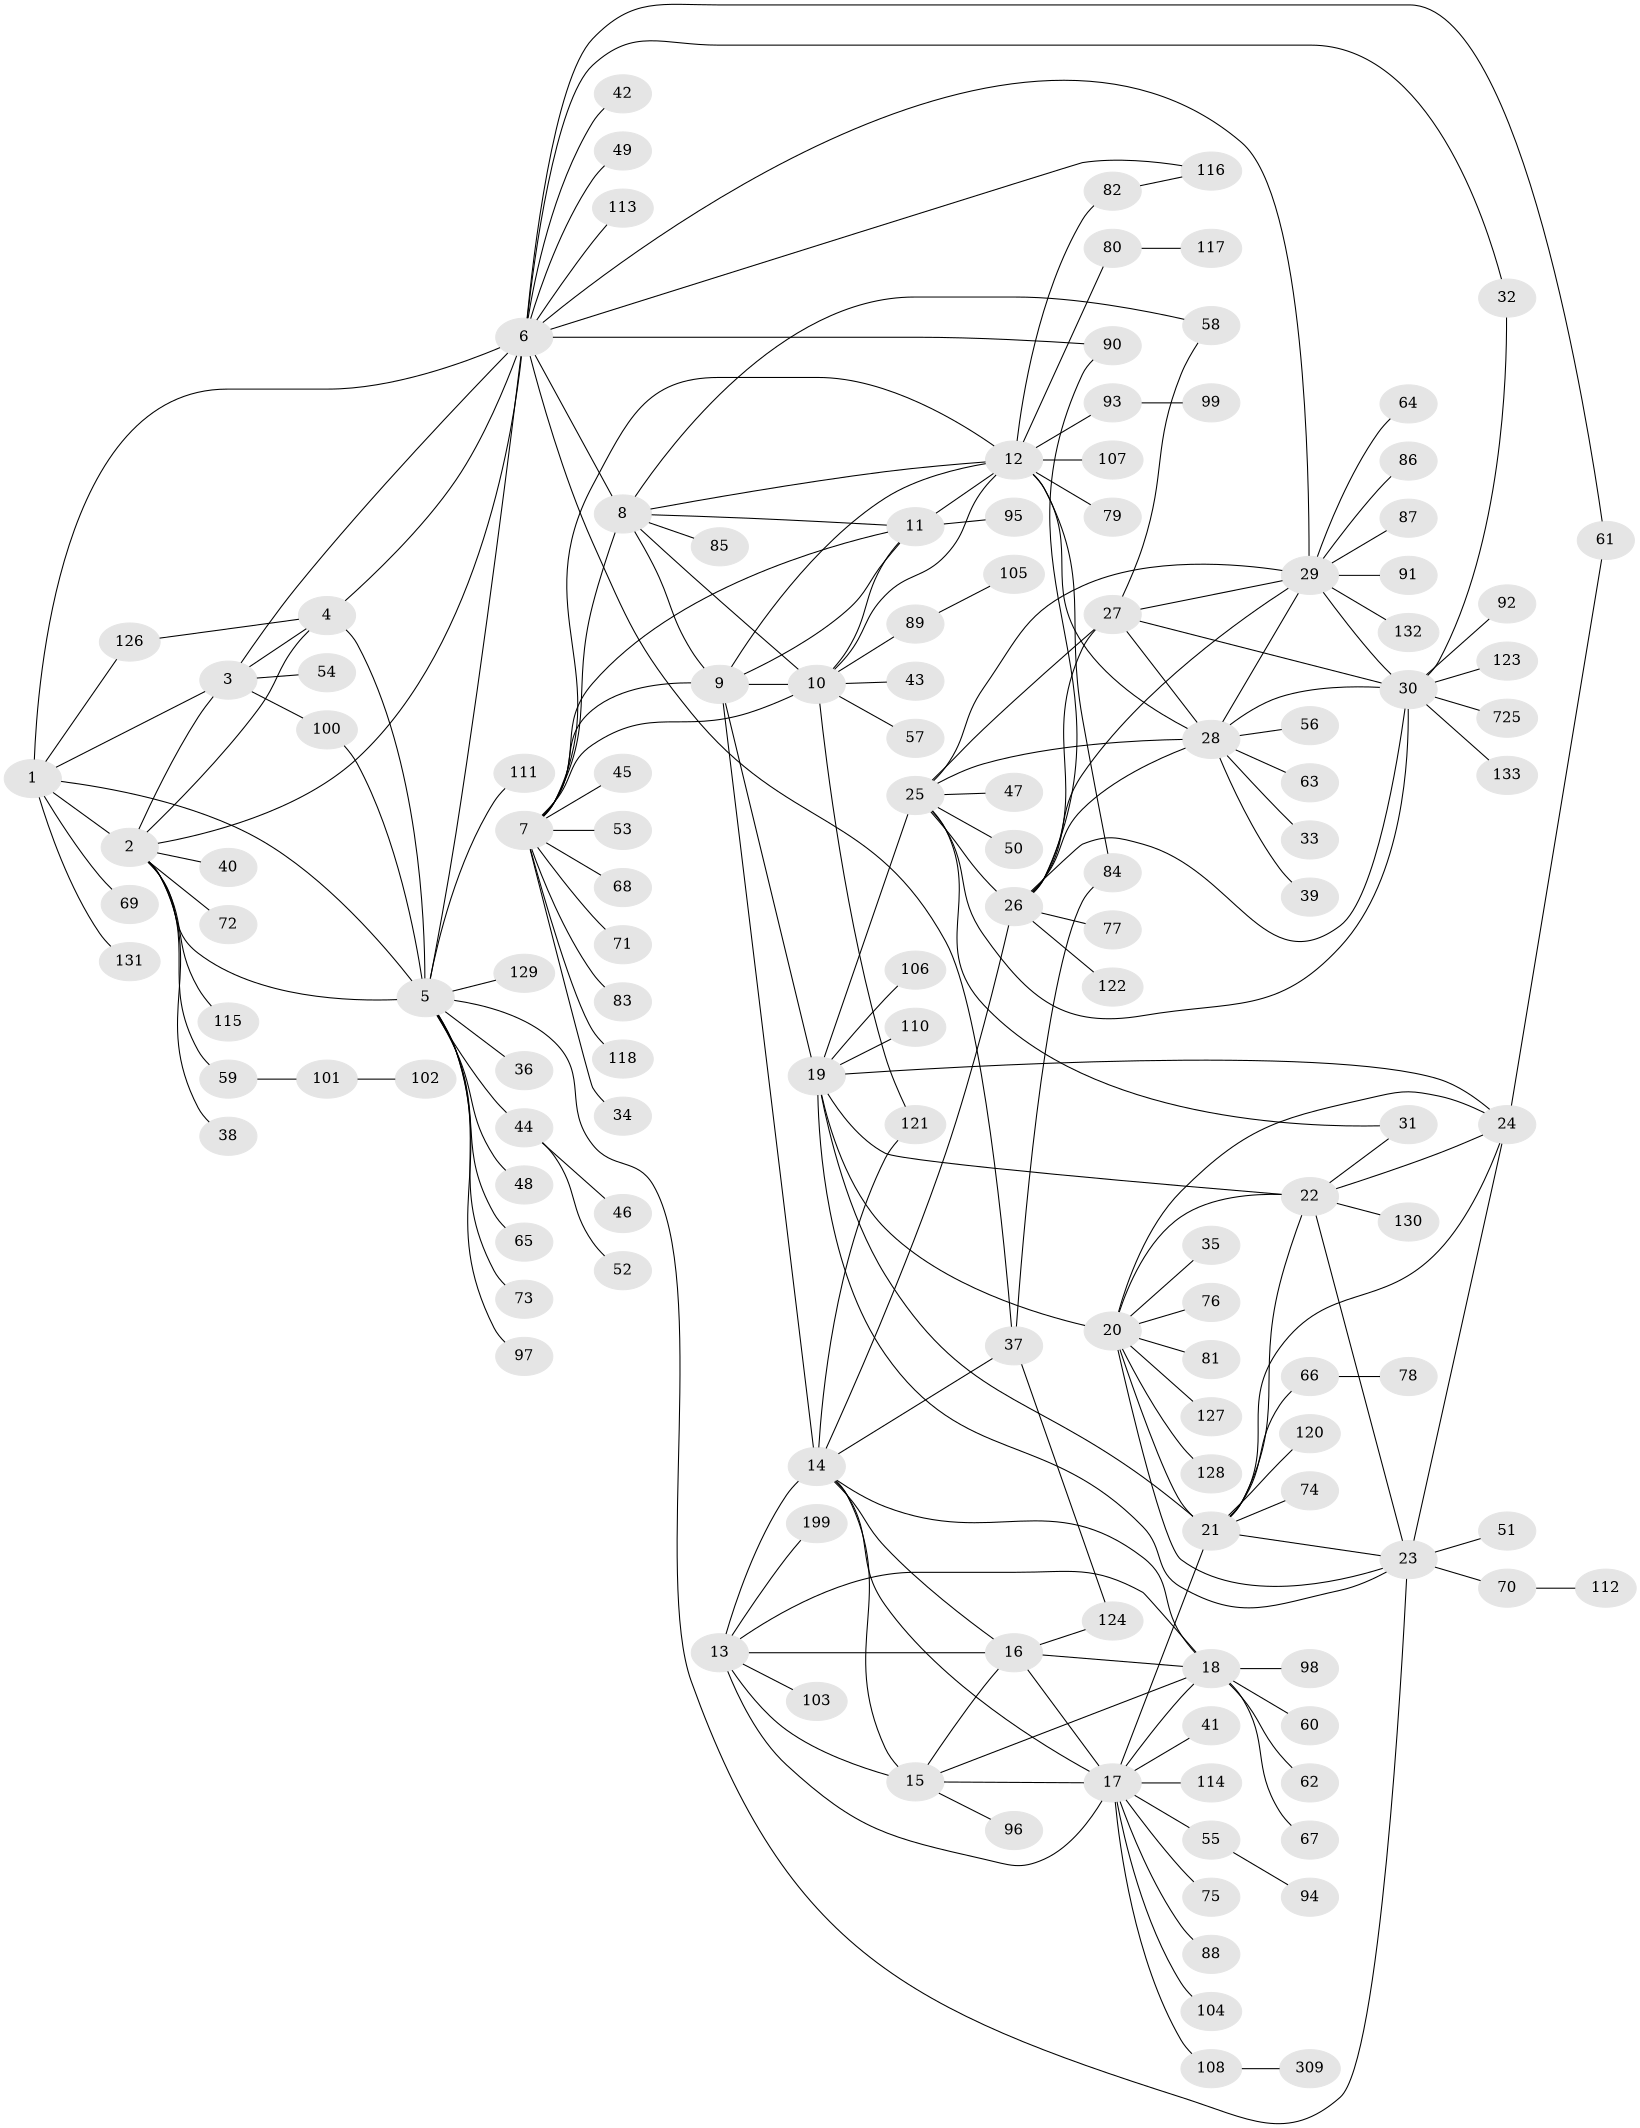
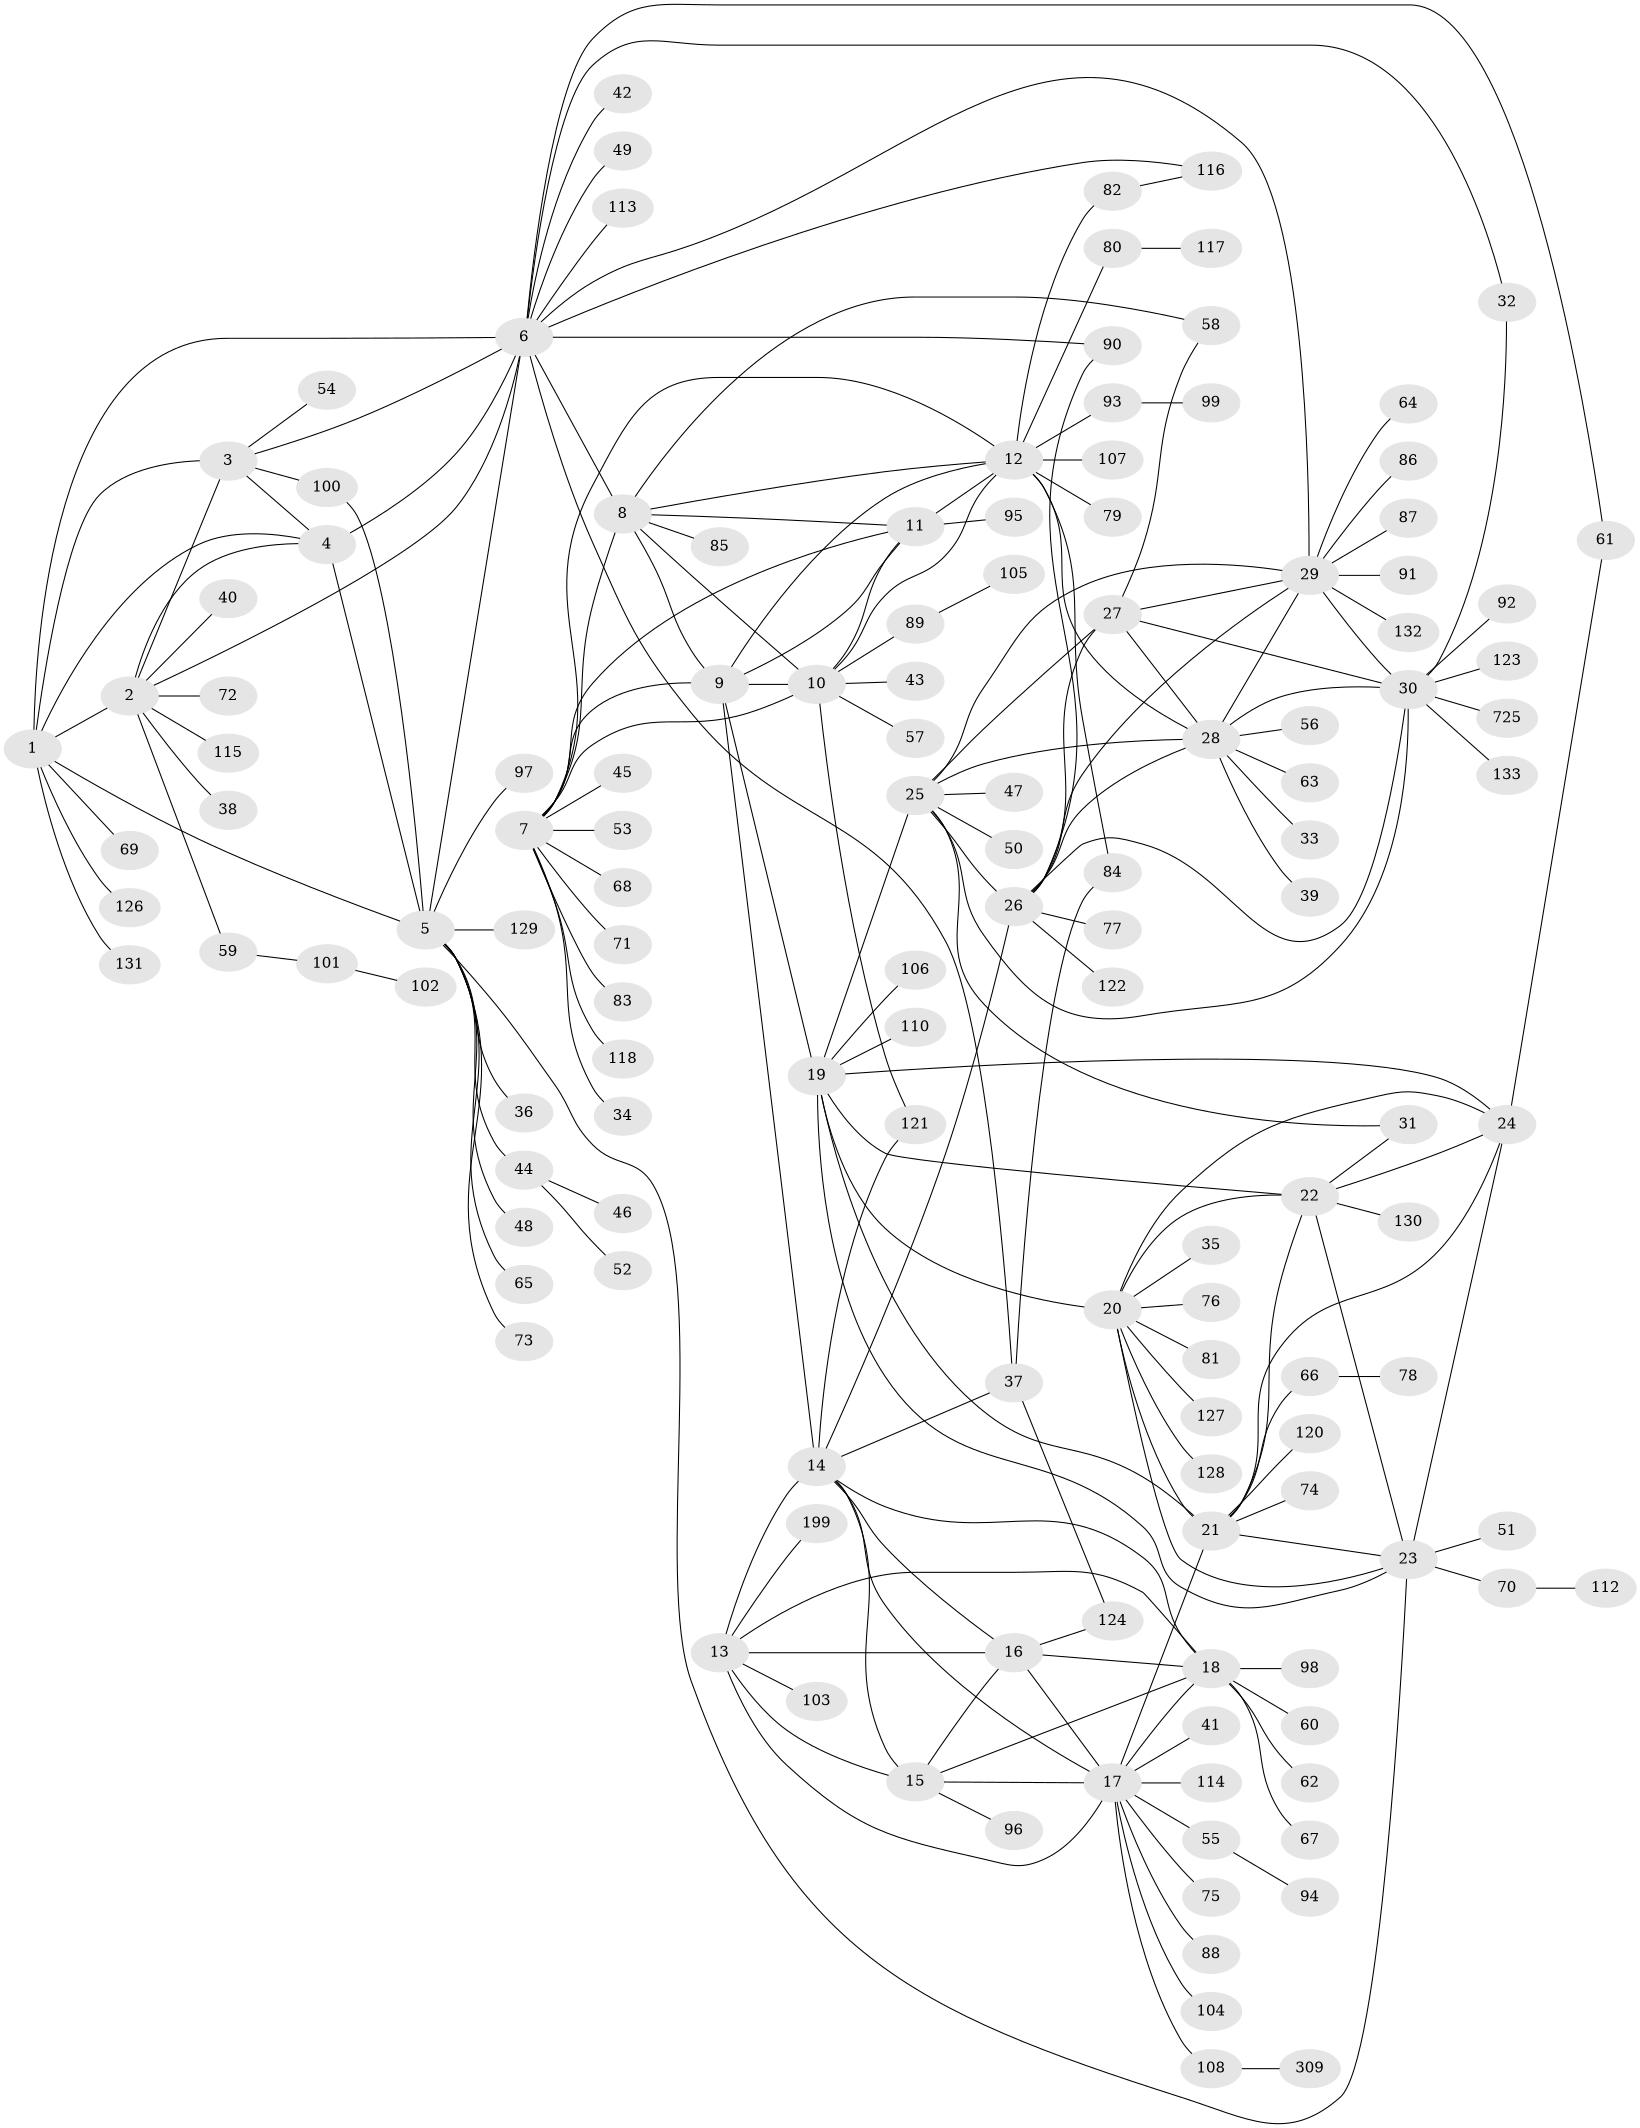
edge "4" -- "126": now "4" -- "1"
node "111": removed
edge "2" -- "5": removed
